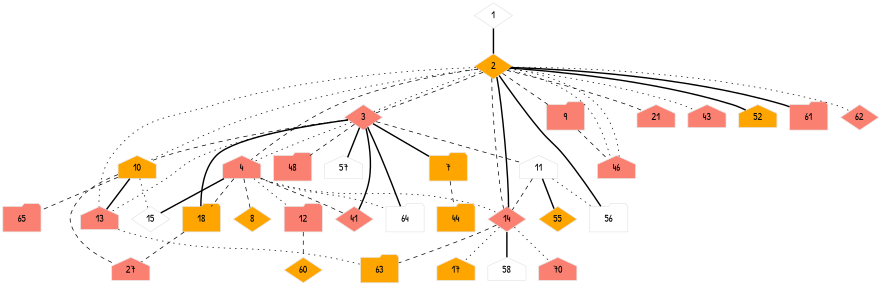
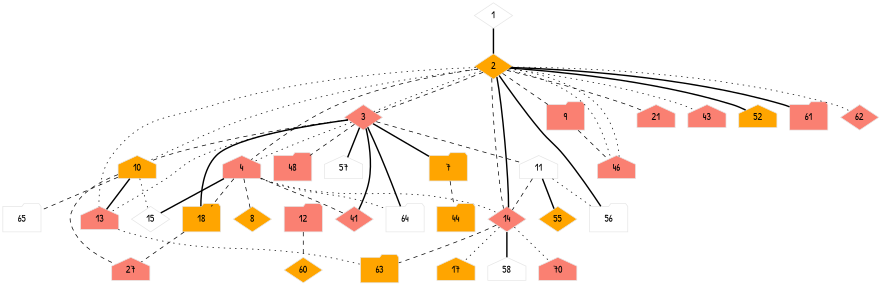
edge "4" -- "12": removed
node "65": fillcolor salmon -> white
